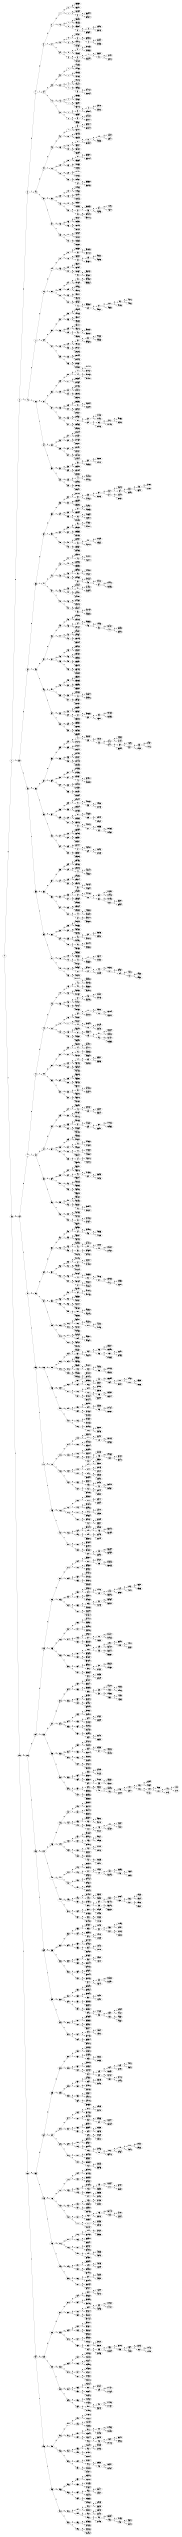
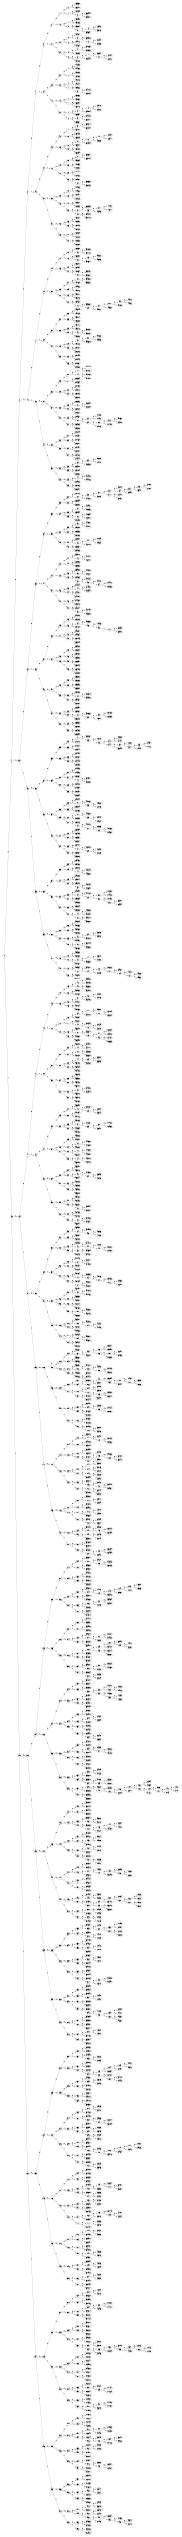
node "1064131": removed
edge "1026" -> "1027": now "1026" -> "1028"
edge "1488" -> "6096612": now "1487" -> "6096612"
